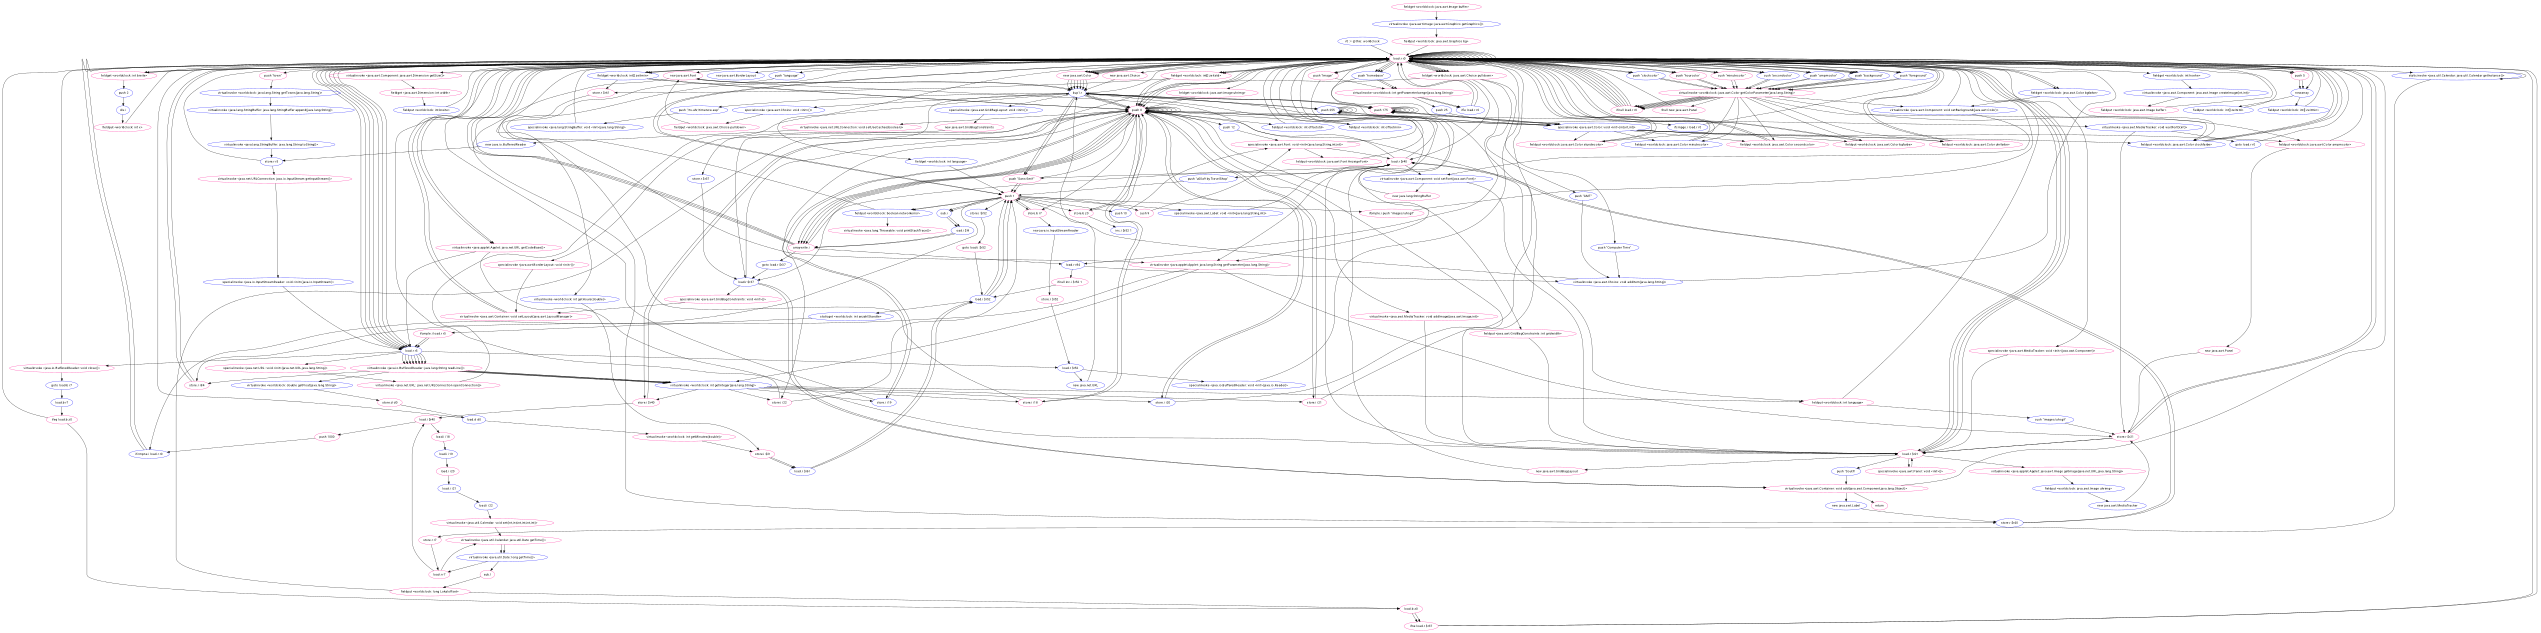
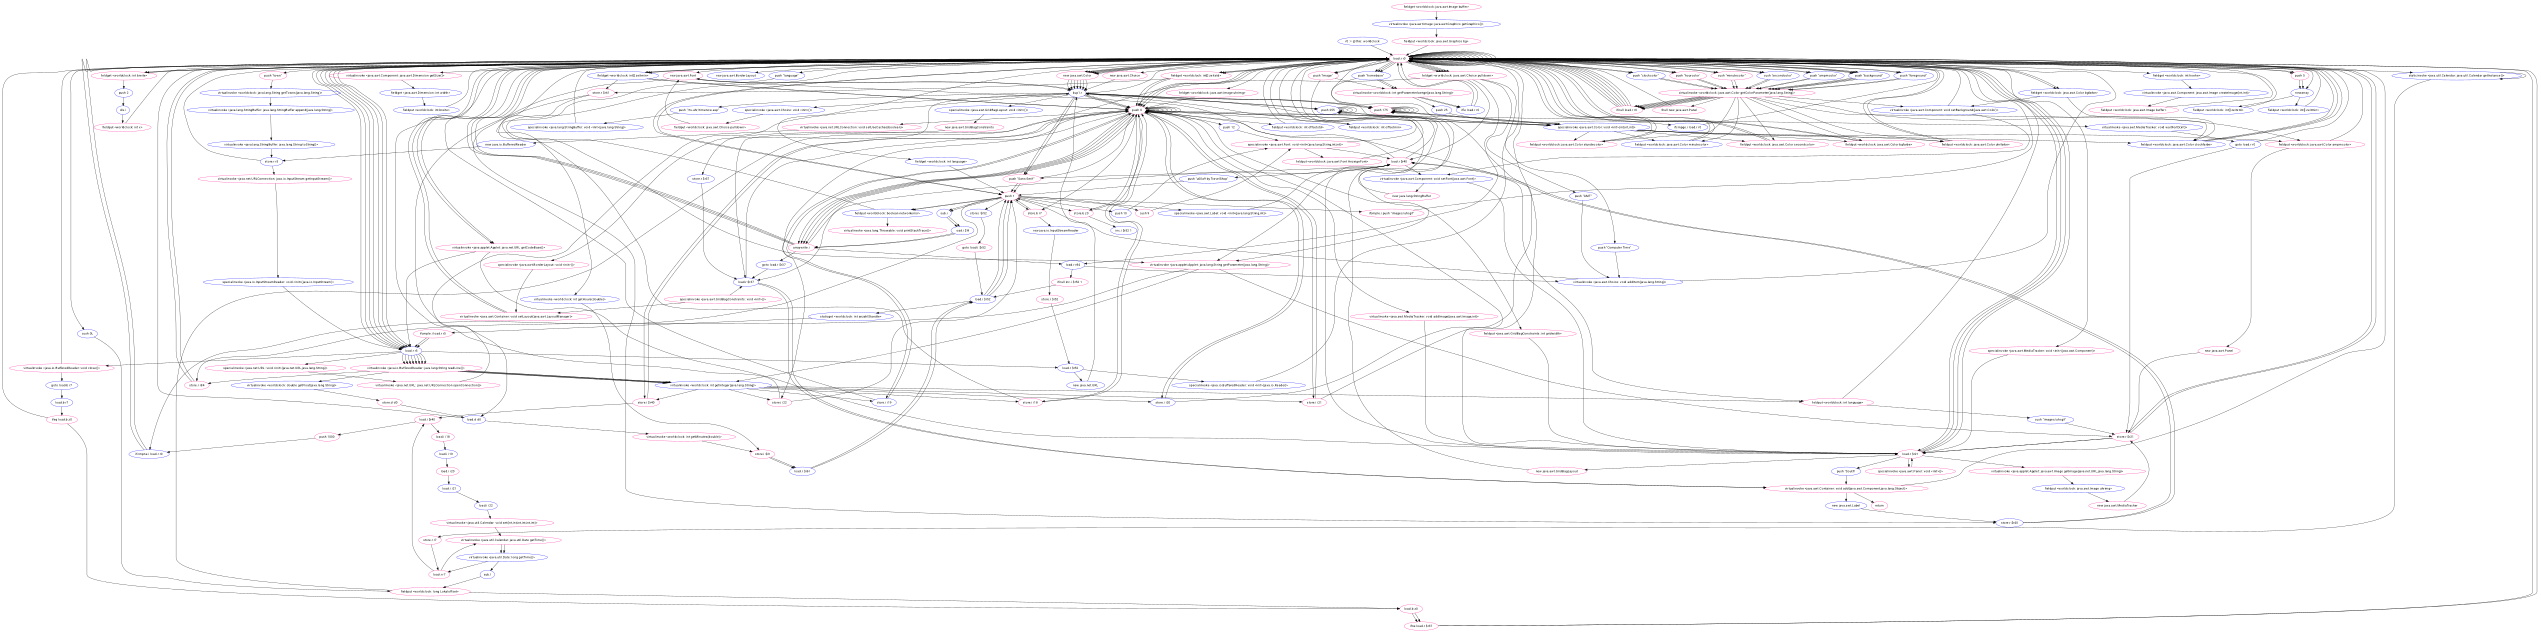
node "fieldget <java.awt.Dimension: int width>": color deeppink -> blue
edge "store.r $r61" -> "load.d d0": added
edge "virtualinvoke <java.awt.MediaTracker: void waitForID(int)>" -> "store.r $r21": now "goto load.r r0" -> "store.r $r21"
edge "load.r $r37" -> "specialinvoke <java.awt.GridBagConstraints: void <init>()>": reversed
node "push 0L": added
node "new java.awt.MediaTracker": color blue -> deeppink
node "sub.l": color deeppink -> blue
